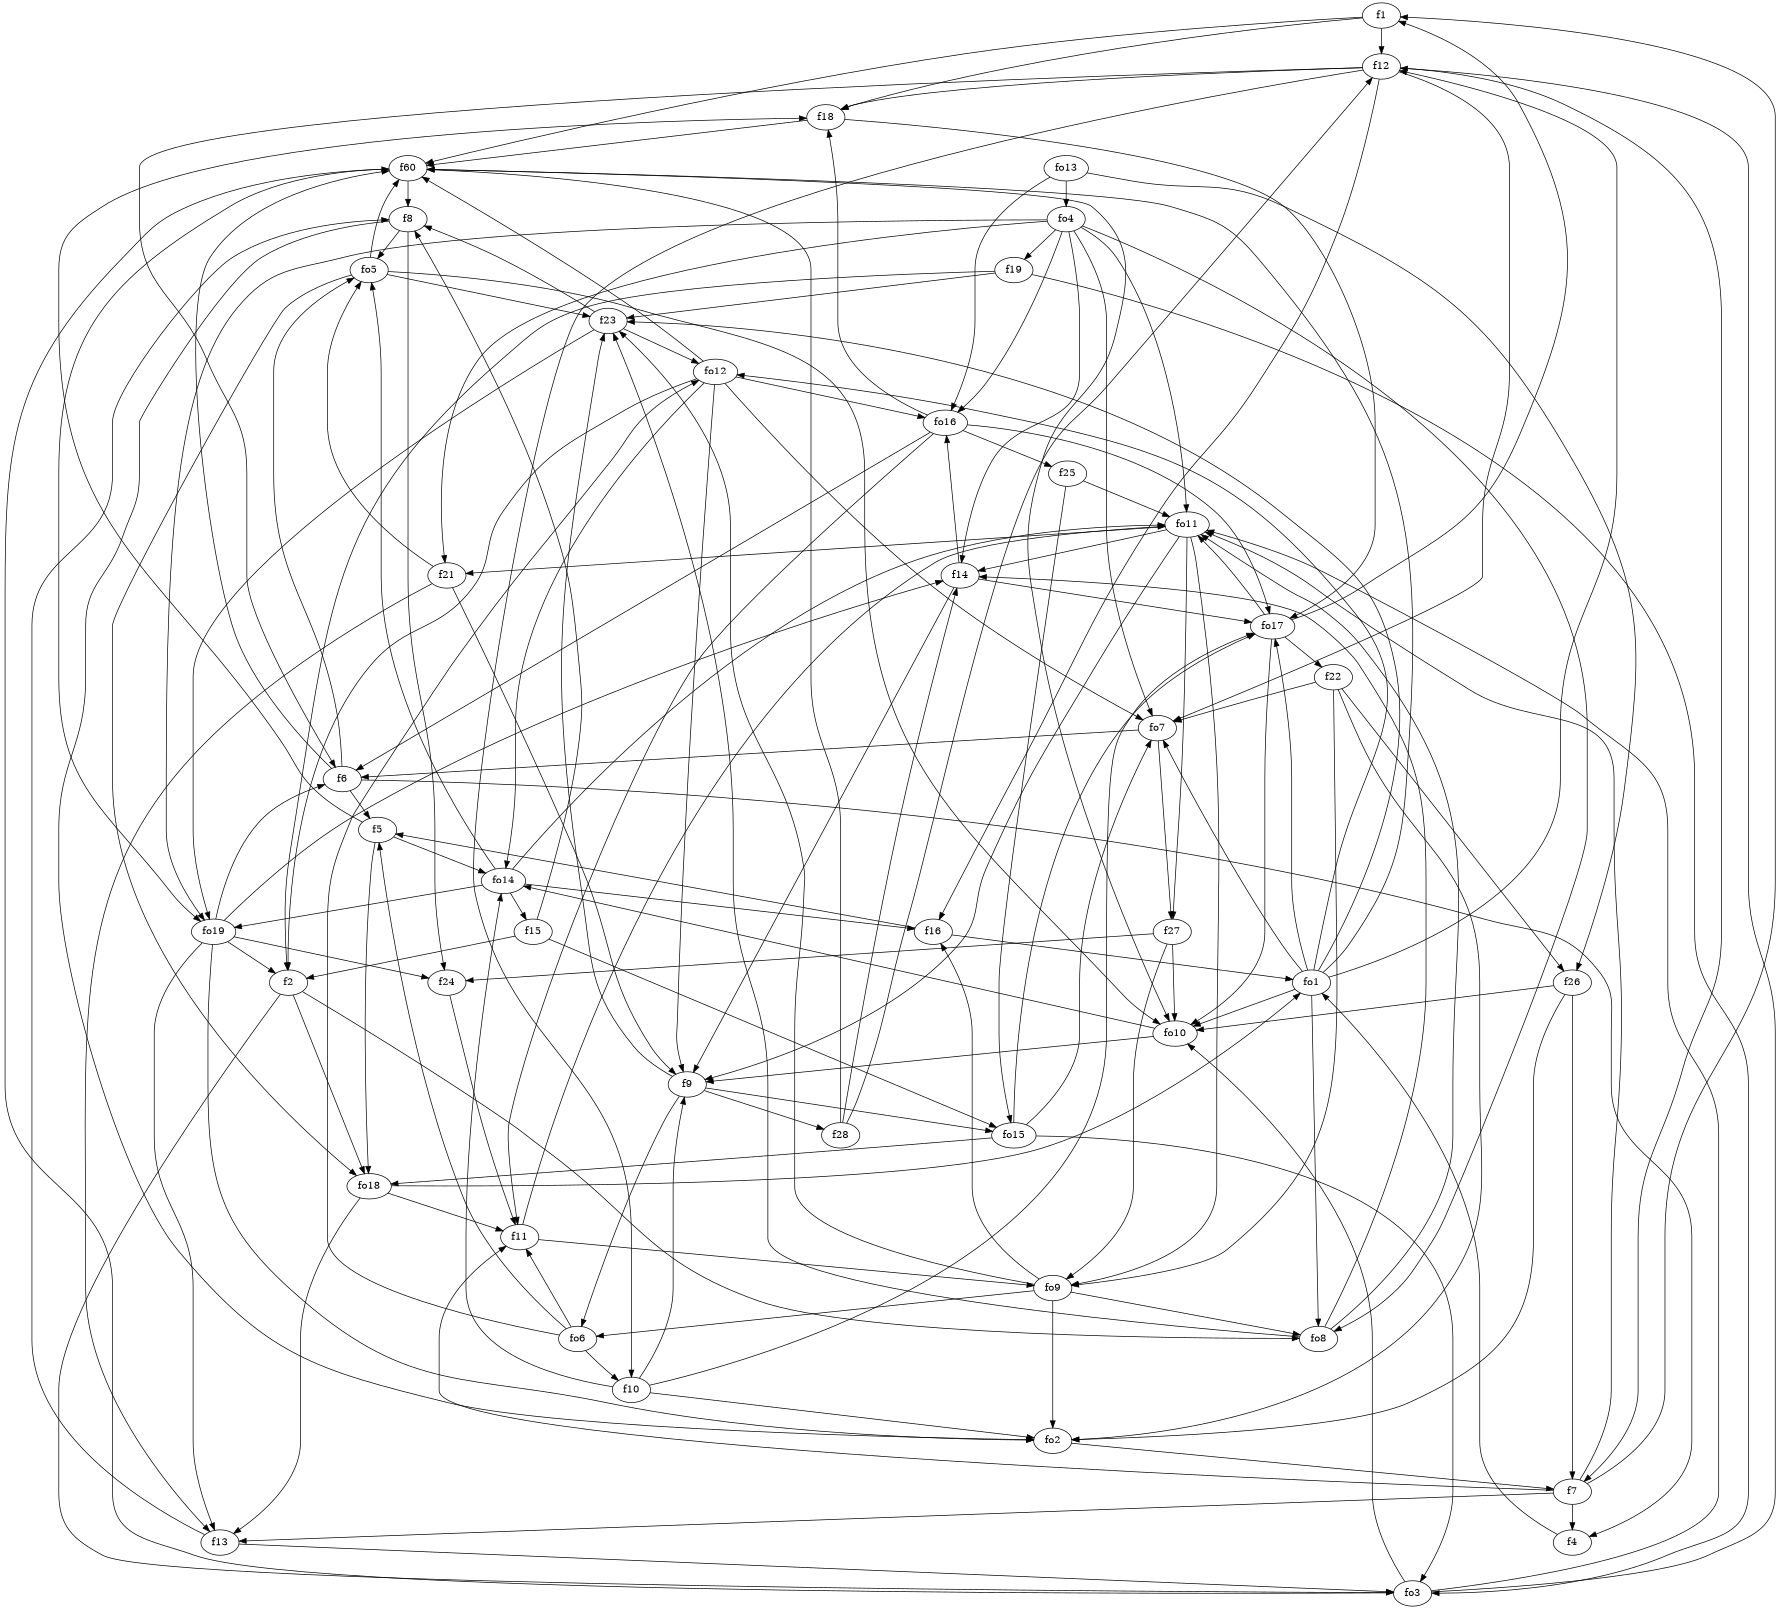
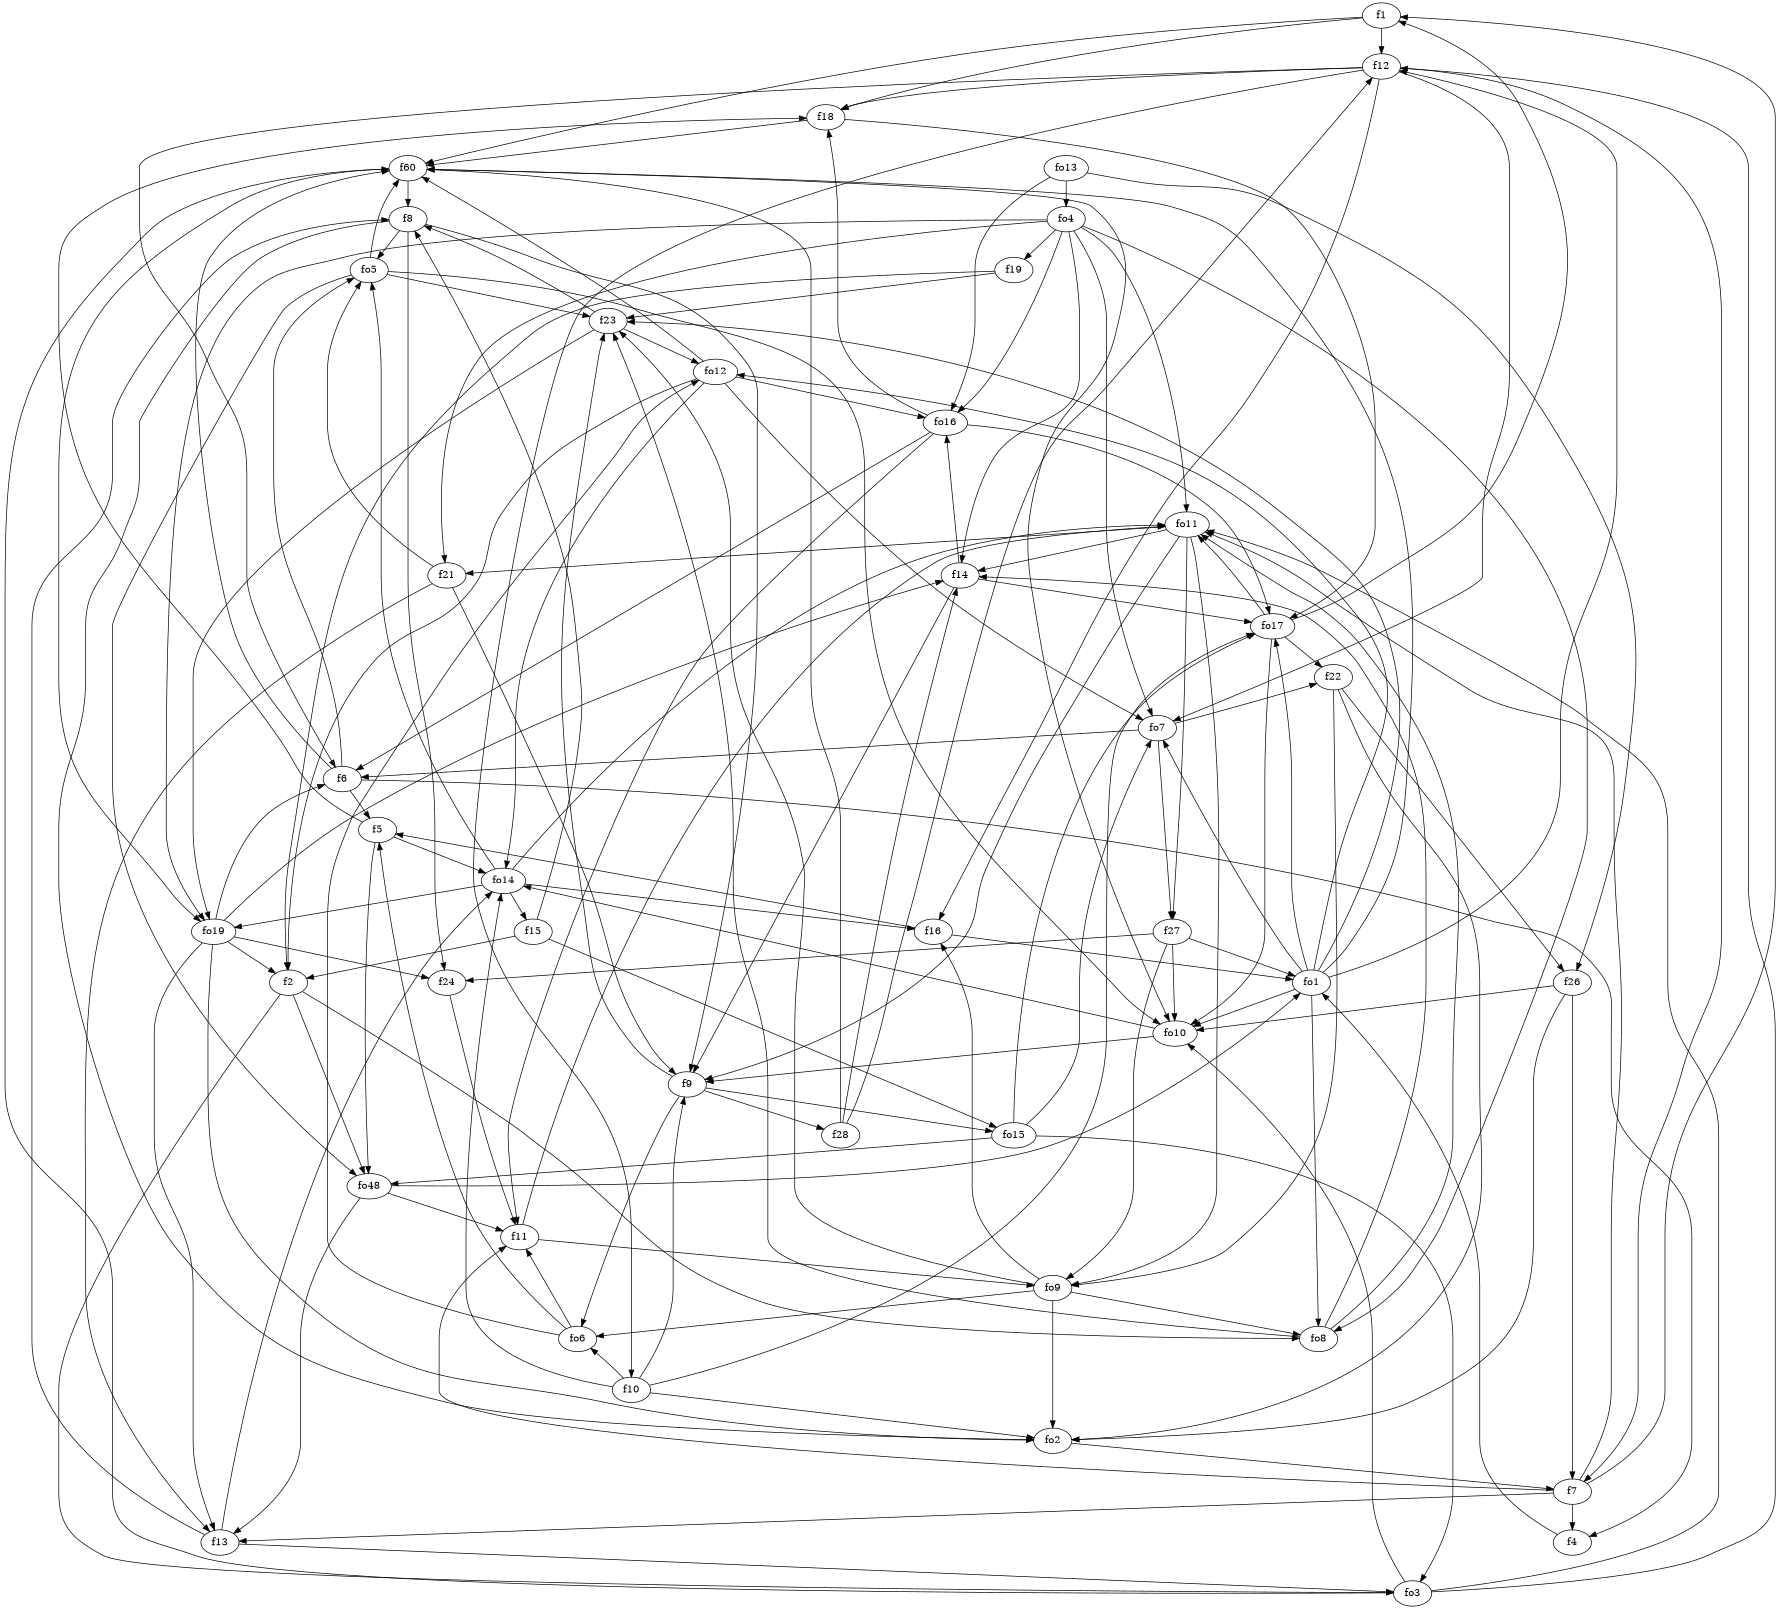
node "f25": removed
edge "f22" -> "fo7": reversed
edge "fo12" -> "f9": now "f8" -> "f9"
edge "f19" -> "fo3": removed
edge "f27" -> "fo1": added
node "fo18": label "fo18" -> "fo48"
edge "f13" -> "fo14": added
edge "fo6" -> "f10": reversed
